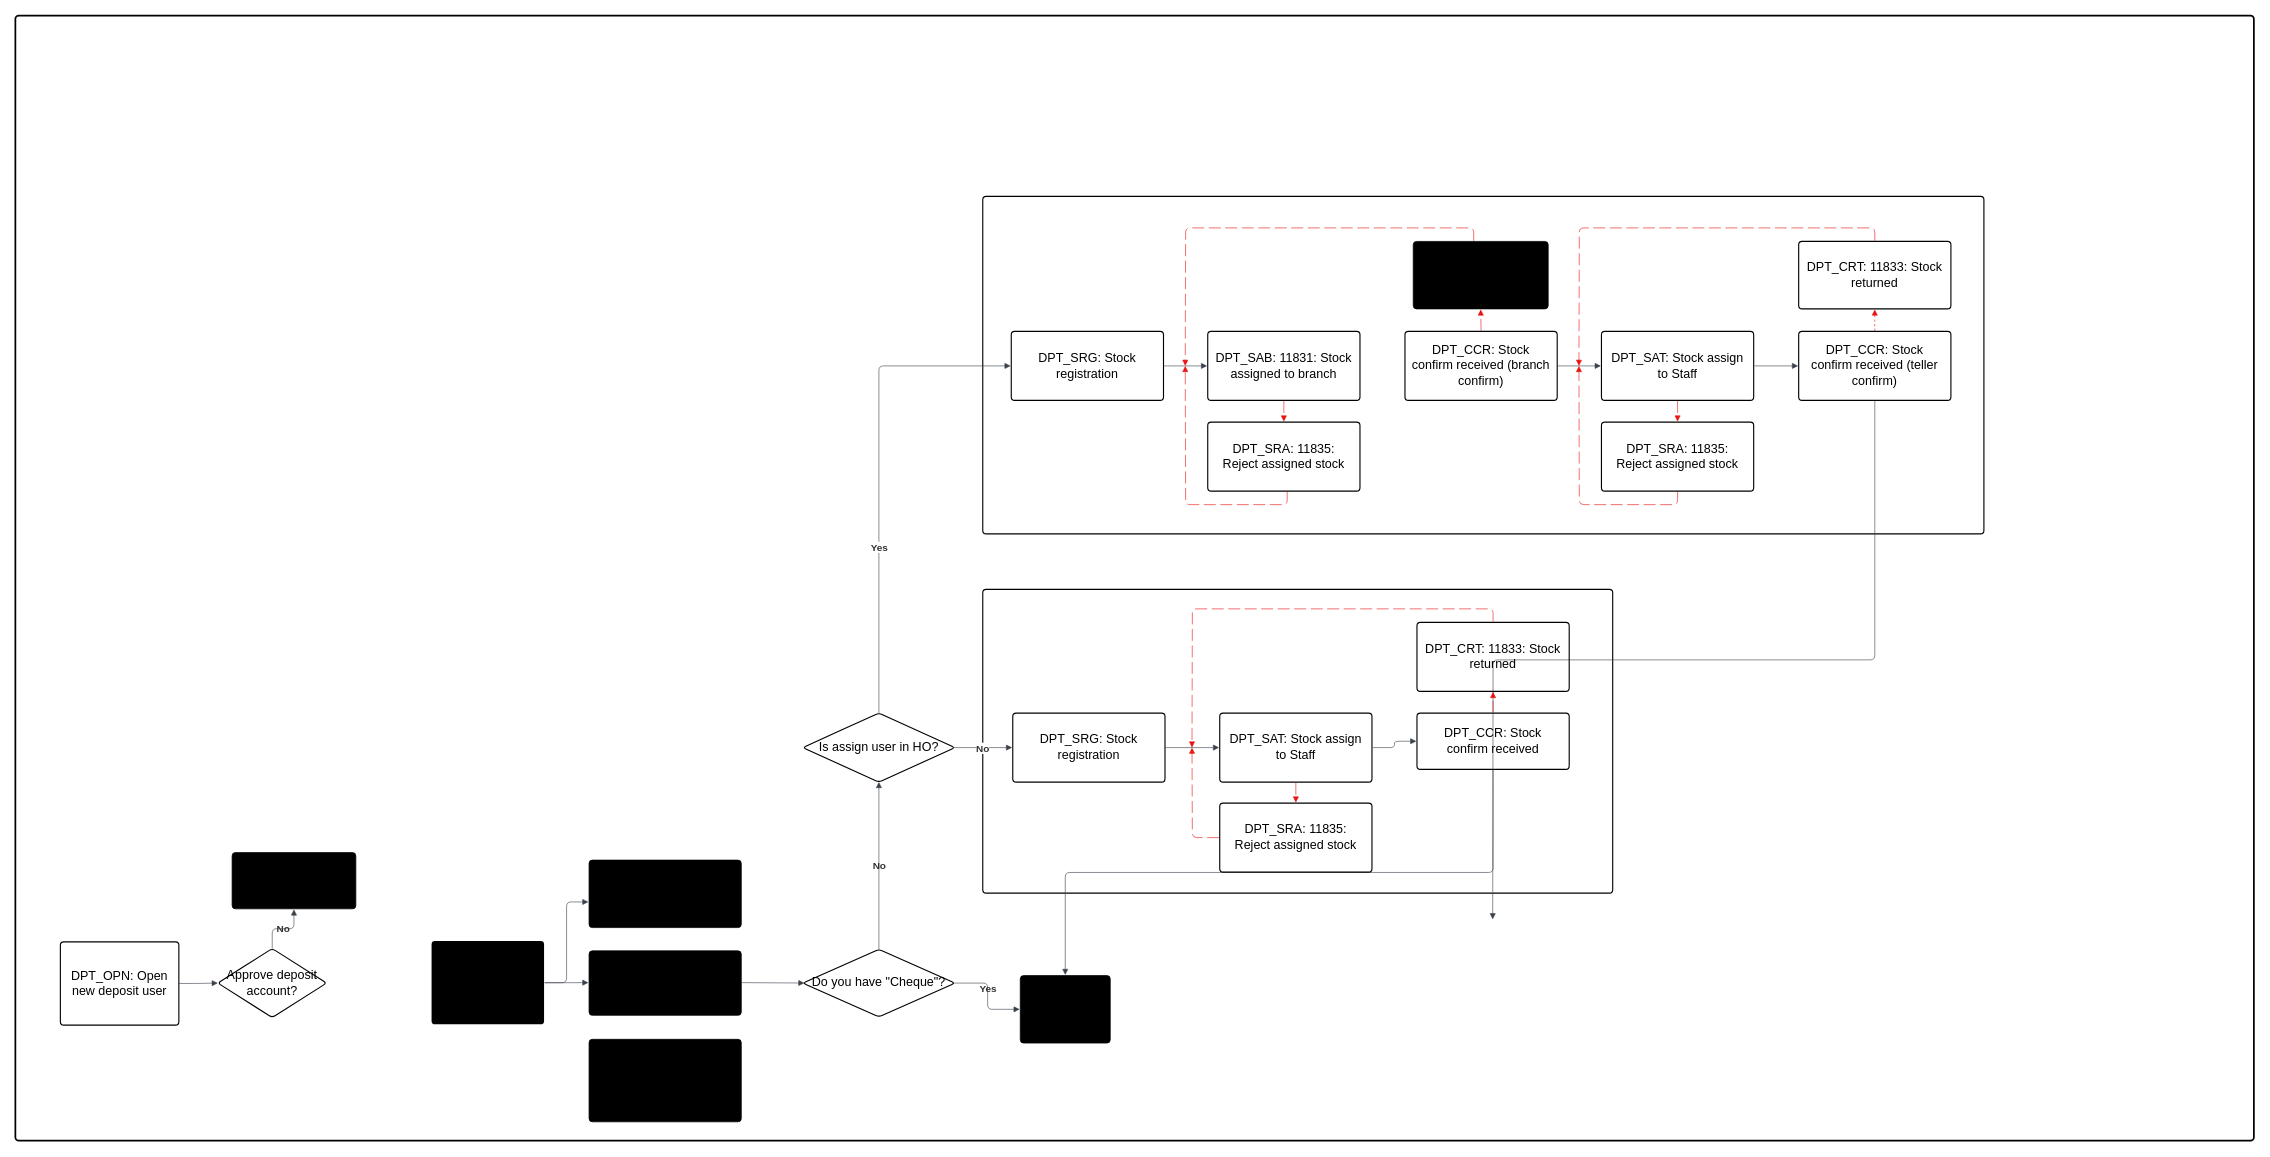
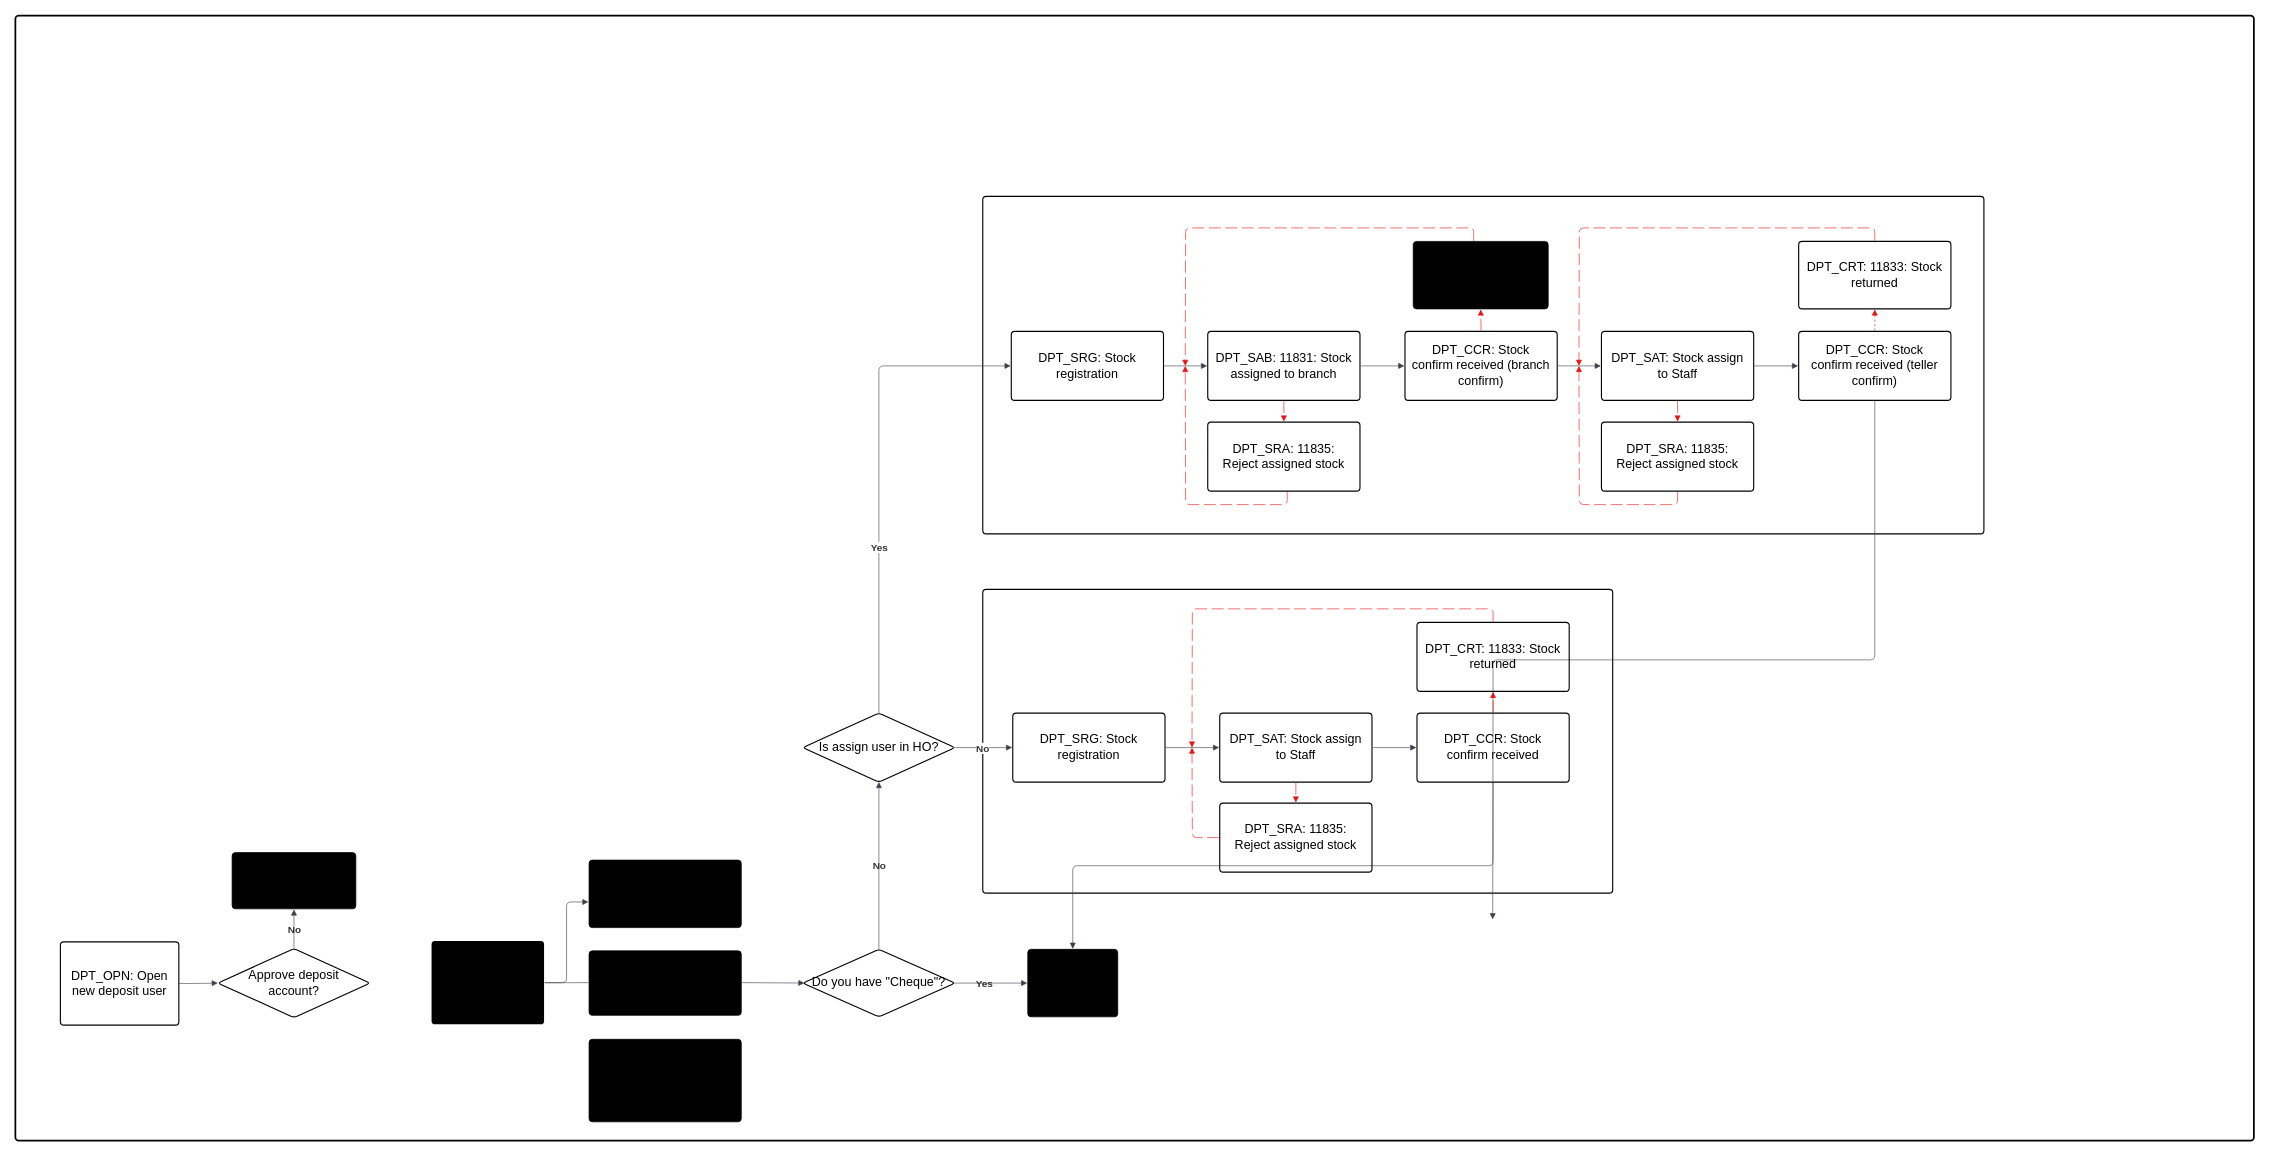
edge "DPT_SAB: 11831: Stock assigned to branch" -> "DPT_CCR: Stock confirm received (branch confirm)": added
node "DPT_CCR: Stock confirm received": size 152x56 -> 152x69
edge "DPT_APR: Approve deposit account" -> "DPT_CDP: Cash deposit": arrowhead block -> none
node "Approve deposit account?": size 109x69 -> 152x69
node "DPT_CIS: Cheque book issued": moved (1065, 1009) -> (1073, 983)
